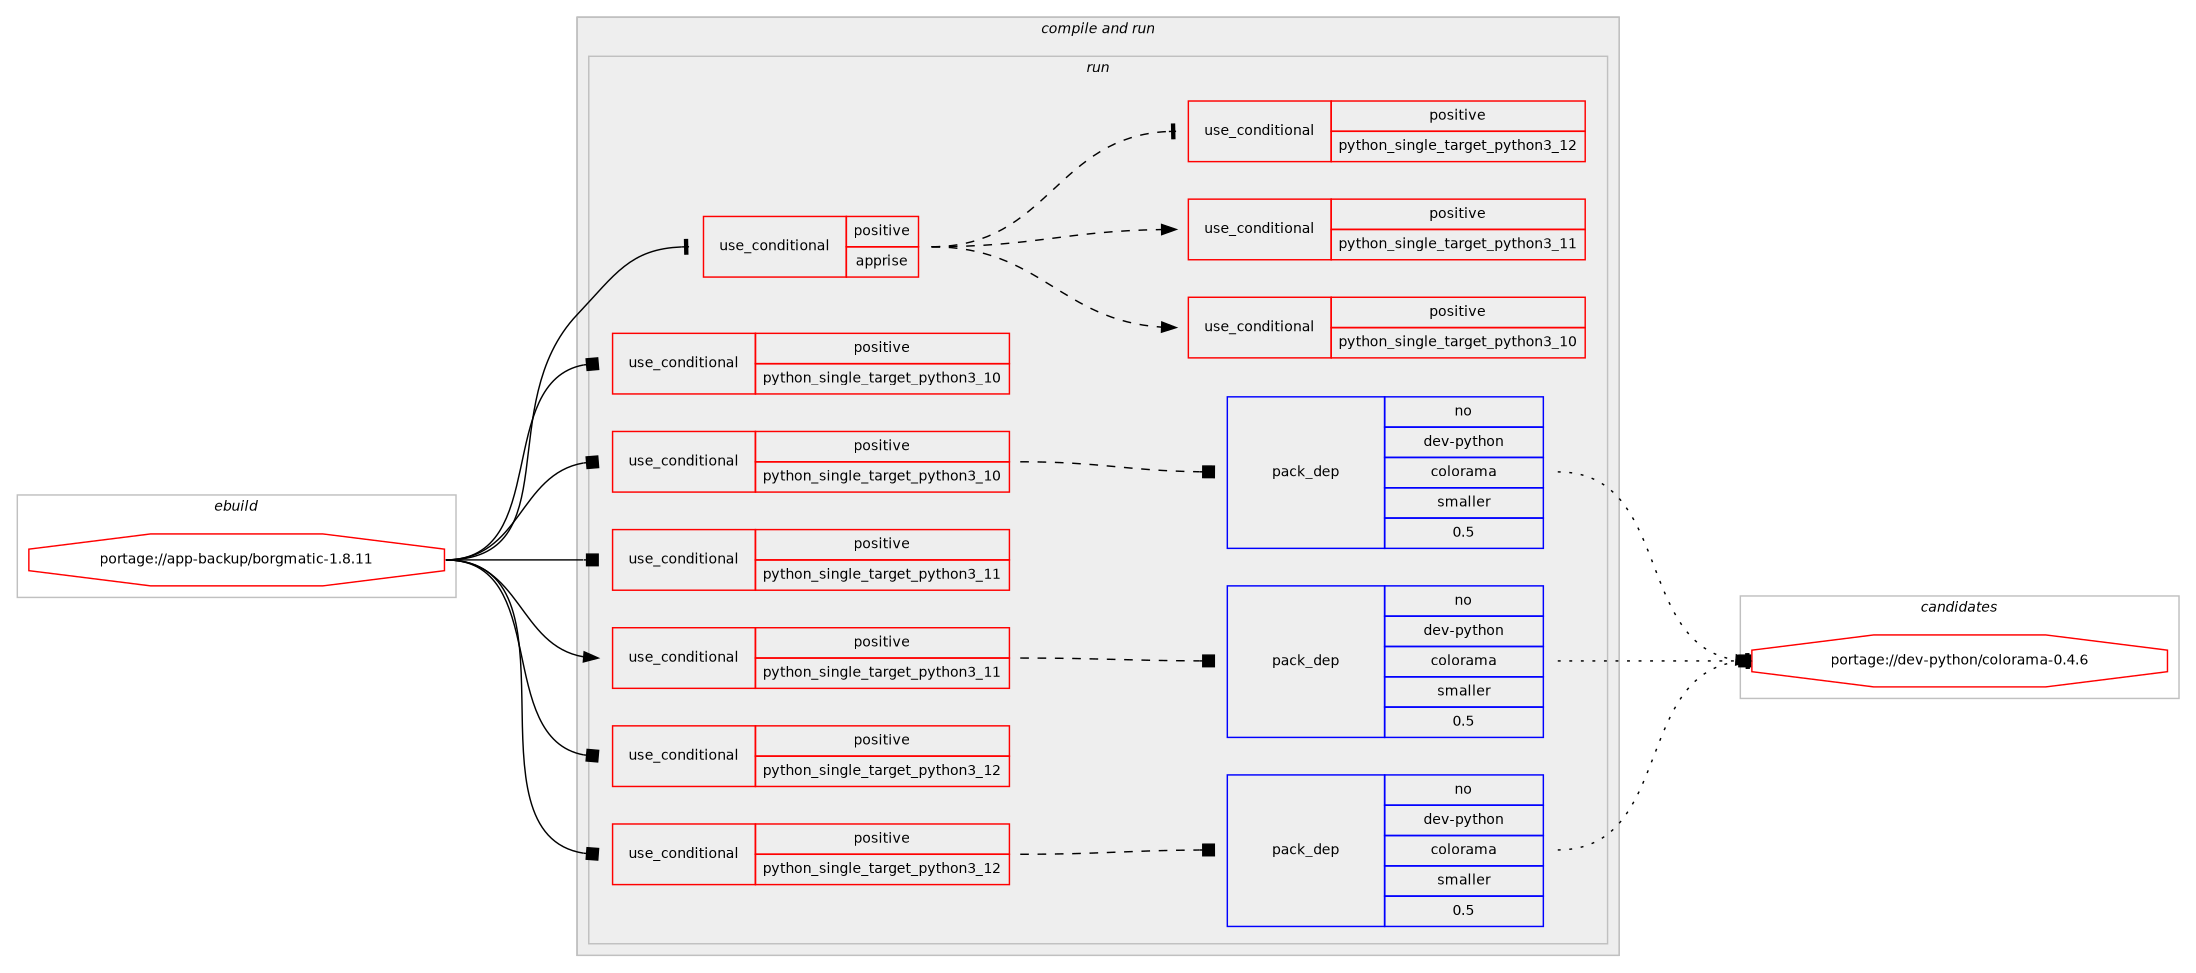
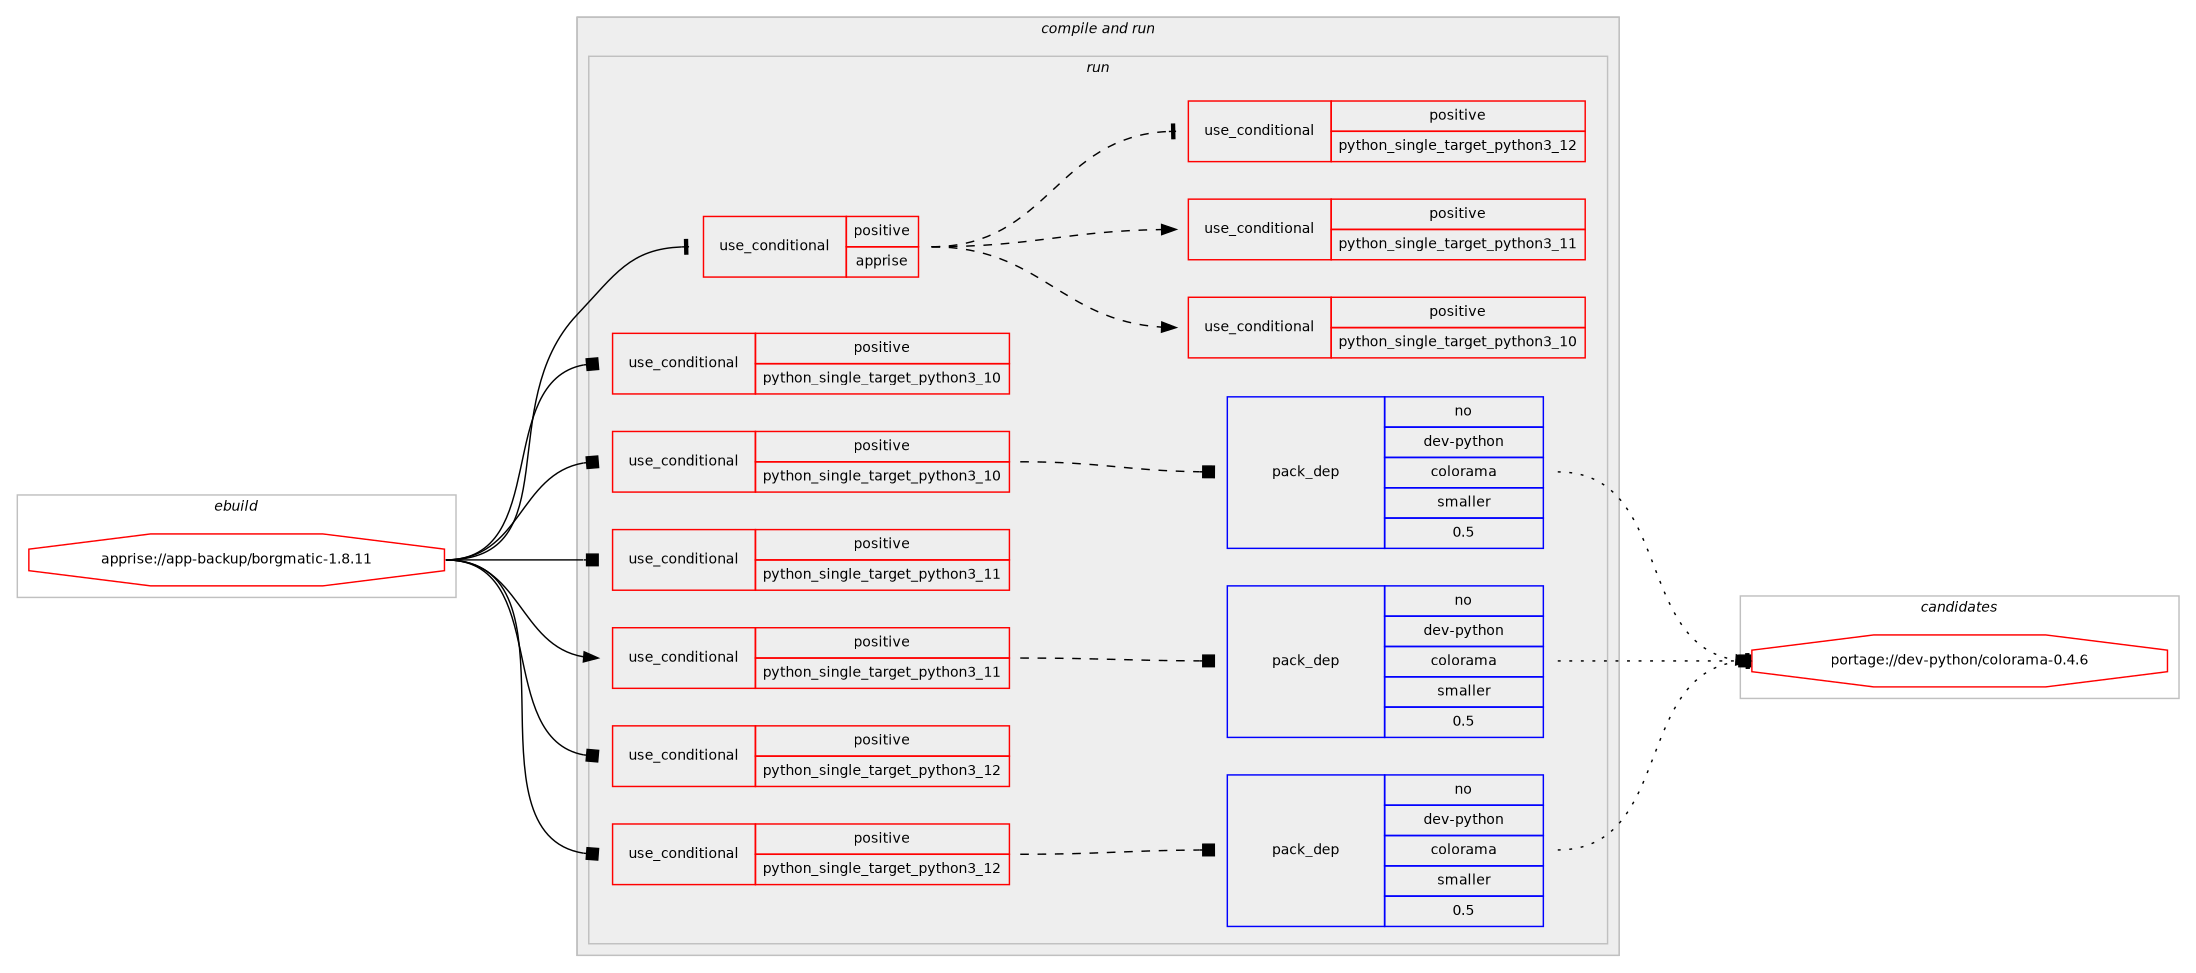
node "portage://app-backup/borgmatic-1.8.11": label "portage://app-backup/borgmatic-1.8.11" -> "apprise://app-backup/borgmatic-1.8.11"
